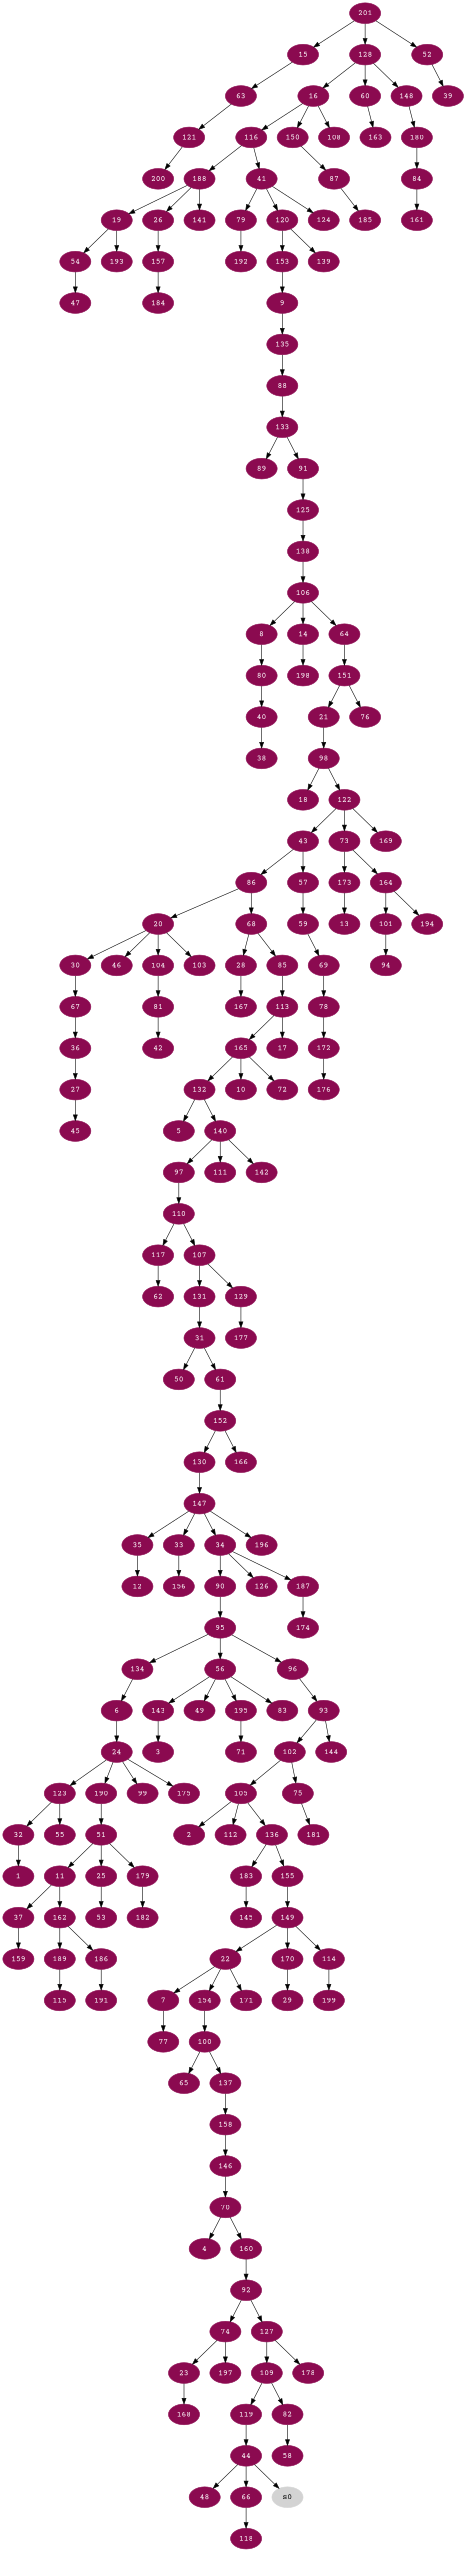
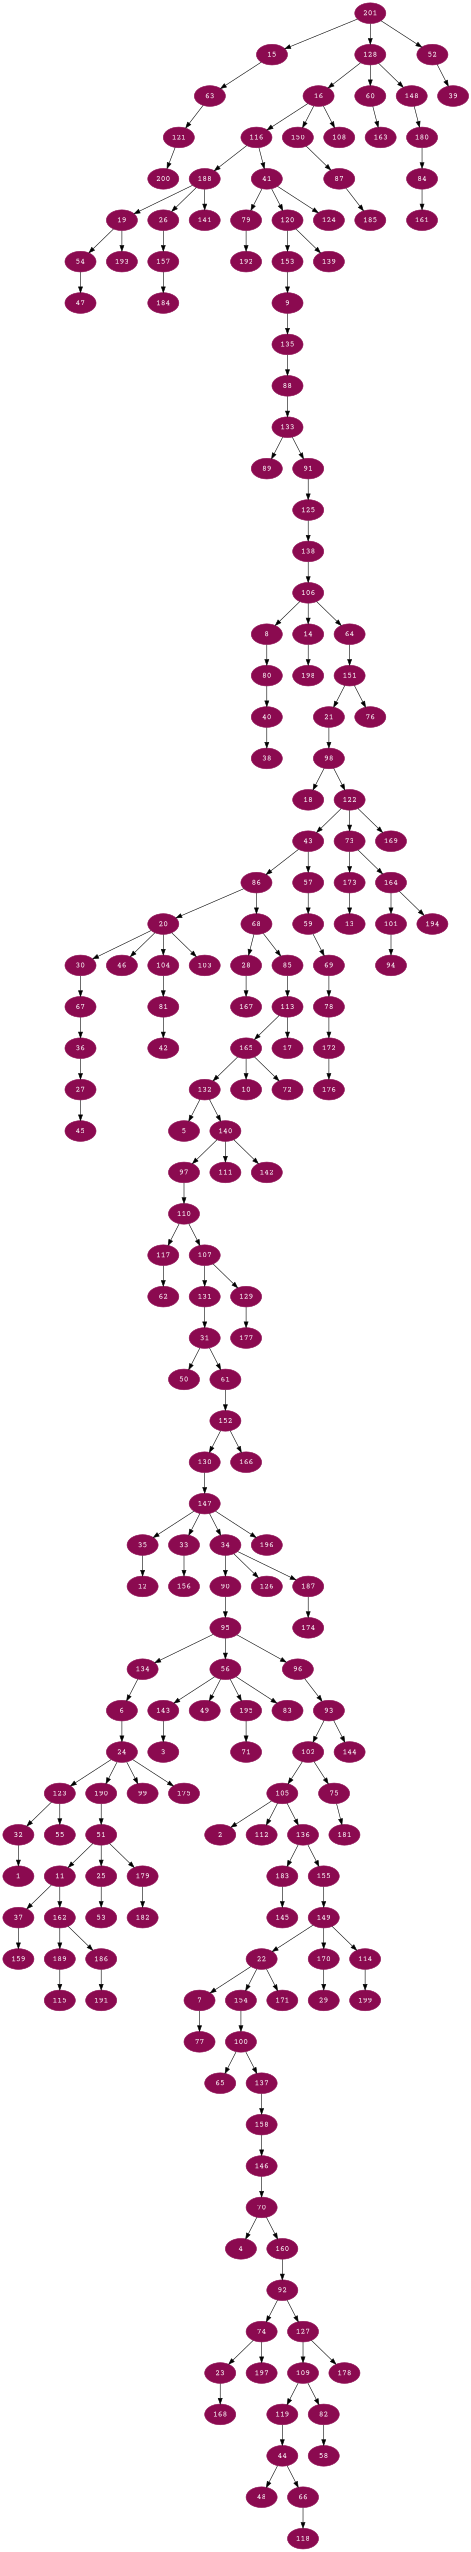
node "s0": removed
